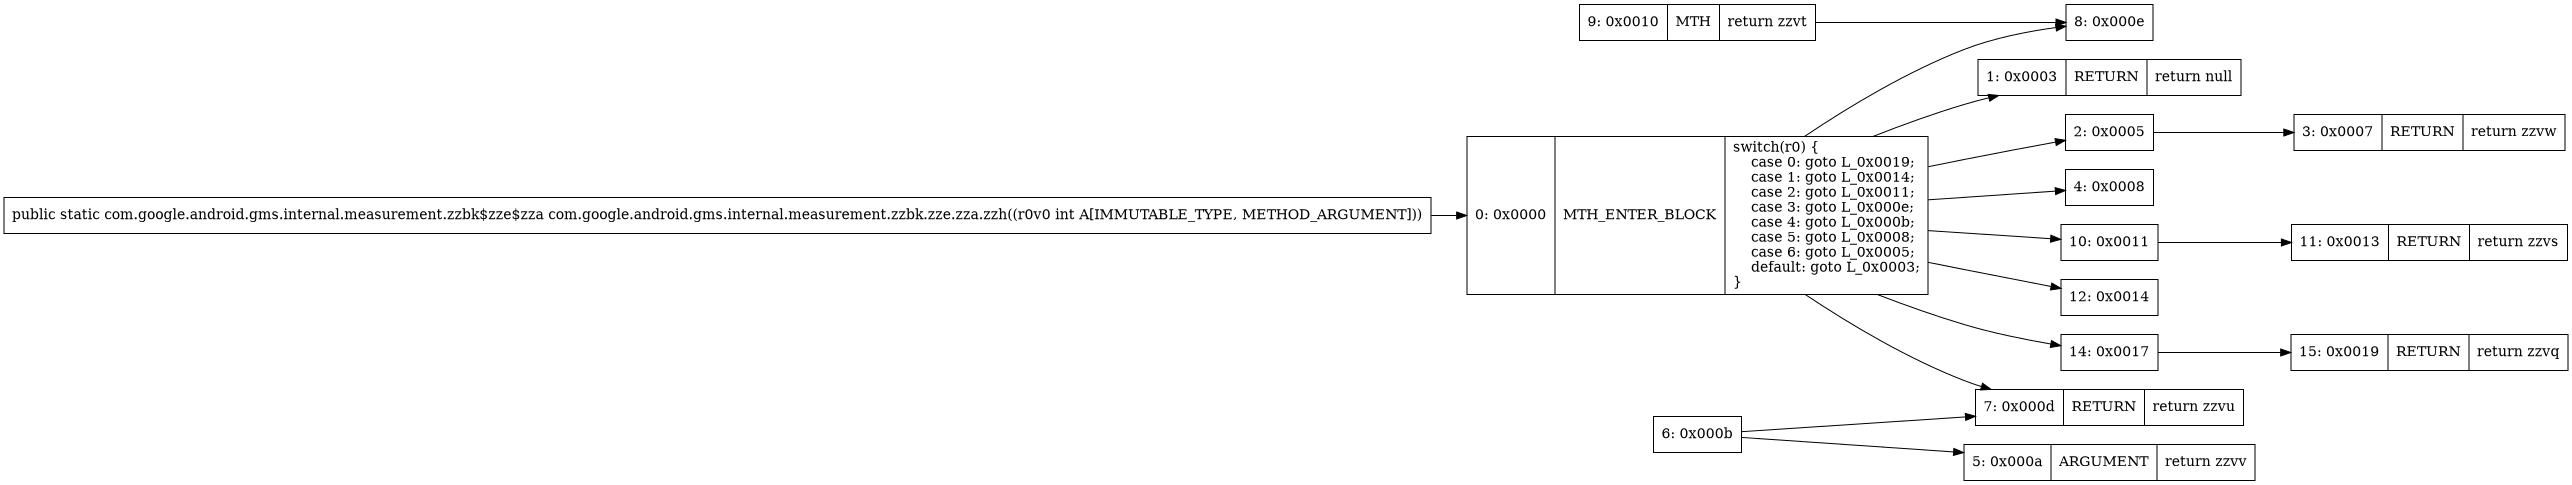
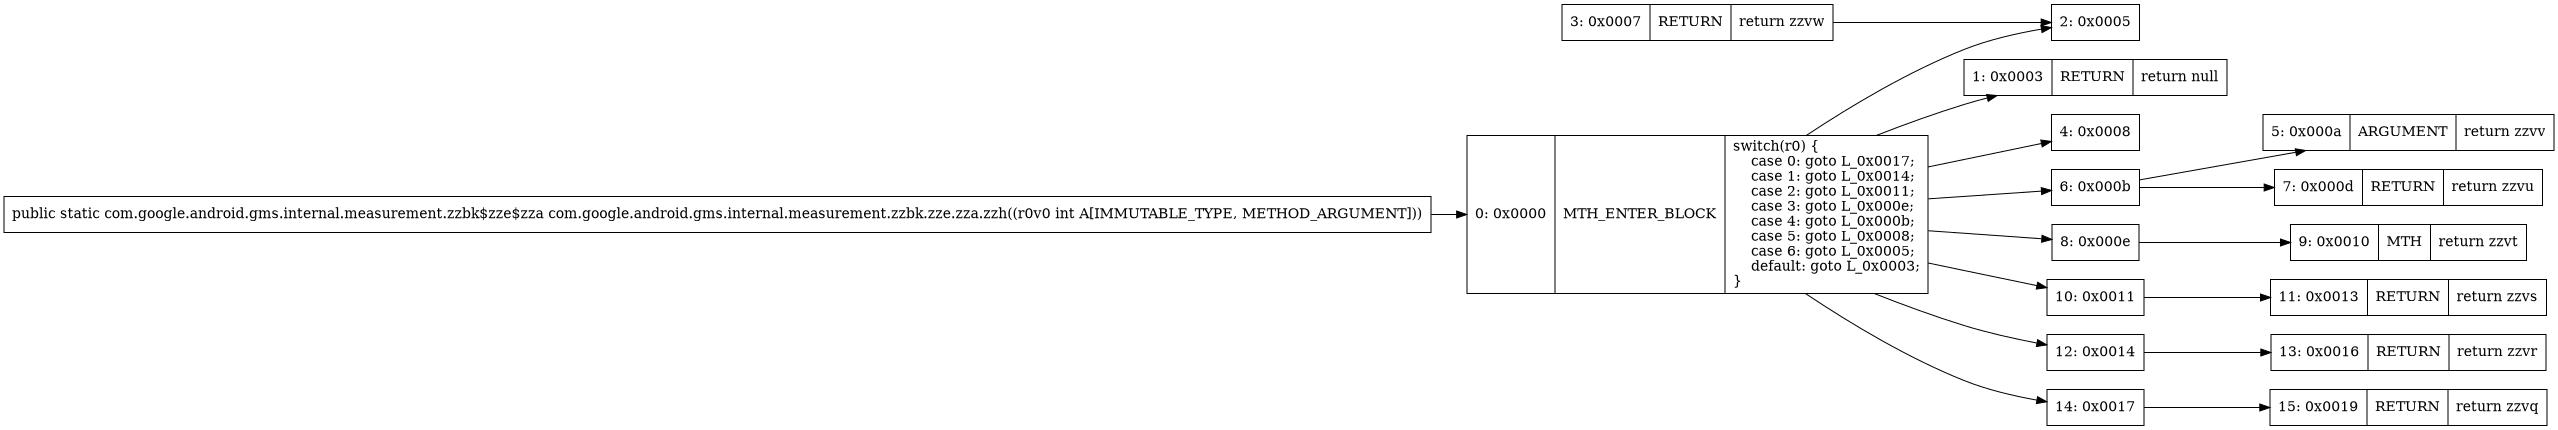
edge "9: 0x0010" -> "8: 0x000e": reversed
edge "2: 0x0005" -> "3: 0x0007": reversed
node "0: 0x0000": text "case 0: goto L_0x0019;" -> "case 0: goto L_0x0017;"
edge "0: 0x0000" -> "7: 0x000d": now "0: 0x0000" -> "6: 0x000b"
node "13: 0x0016": added
